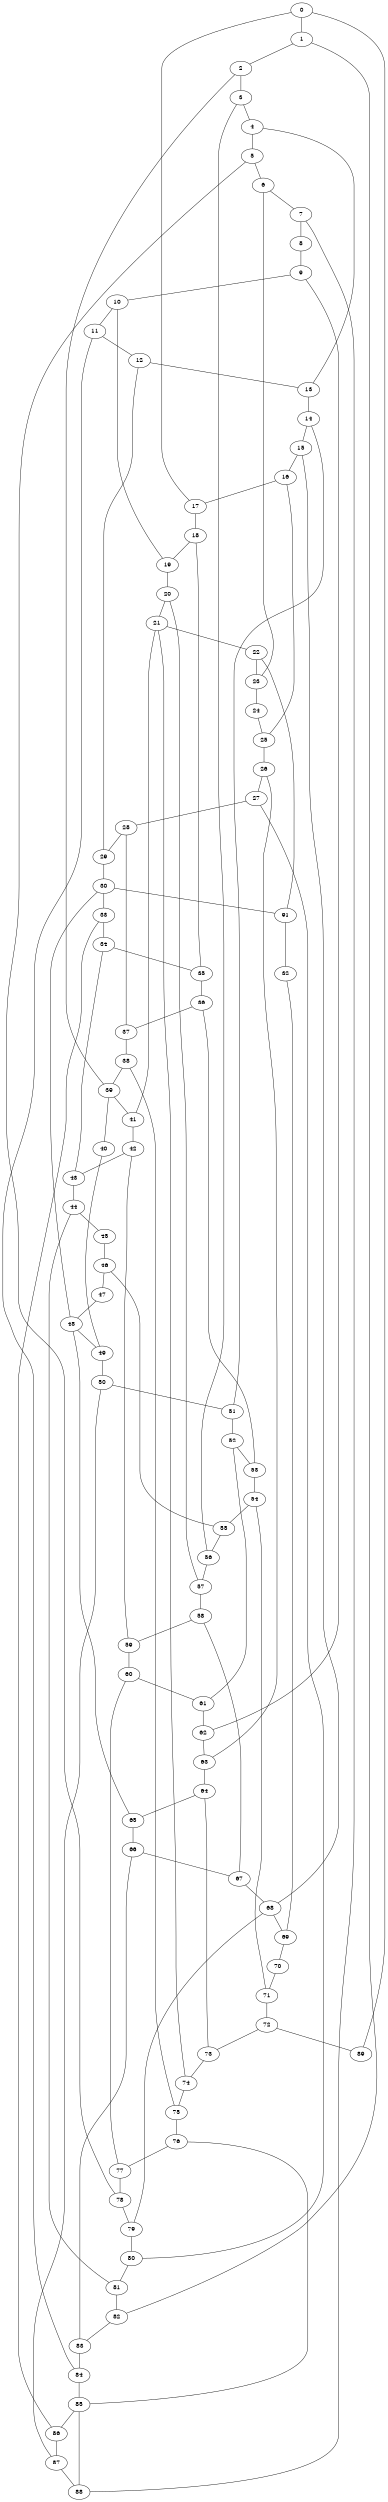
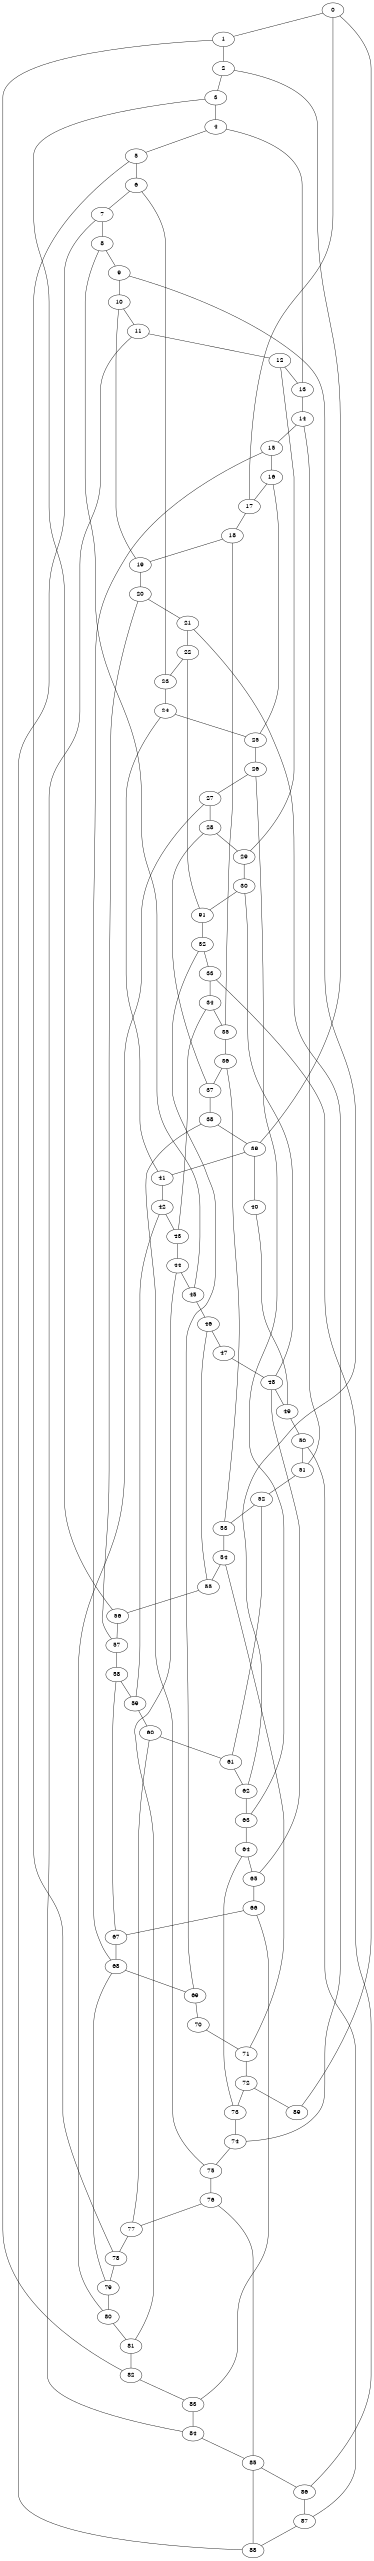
edge "8" -- "45": added
edge "21" -- "41": now "24" -- "41"
edge "30" -- "33": now "32" -- "33"
